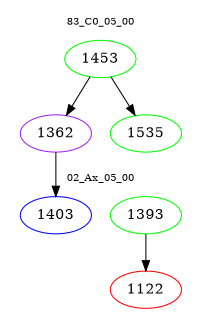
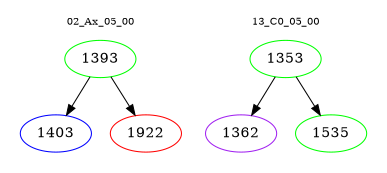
cluster "83_C0_05_00": label "83_C0_05_00" -> "13_C0_05_00"
node "1453": label "1453" -> "1353"
edge "1362" -> "1403": now "1393" -> "1403"
node "1122": label "1122" -> "1922"
